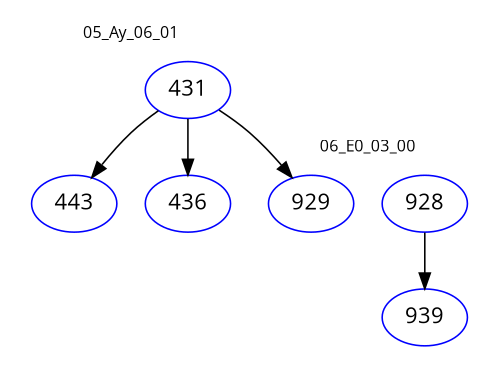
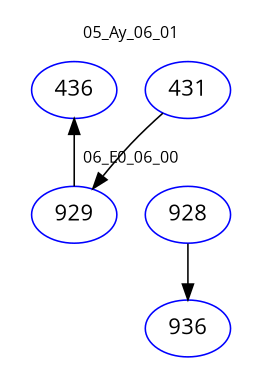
edge "431" -> "436": now "929" -> "436"
cluster "06_E0_03_00": label "06_E0_03_00" -> "06_E0_06_00"
node "443": removed
node "939": label "939" -> "936"
